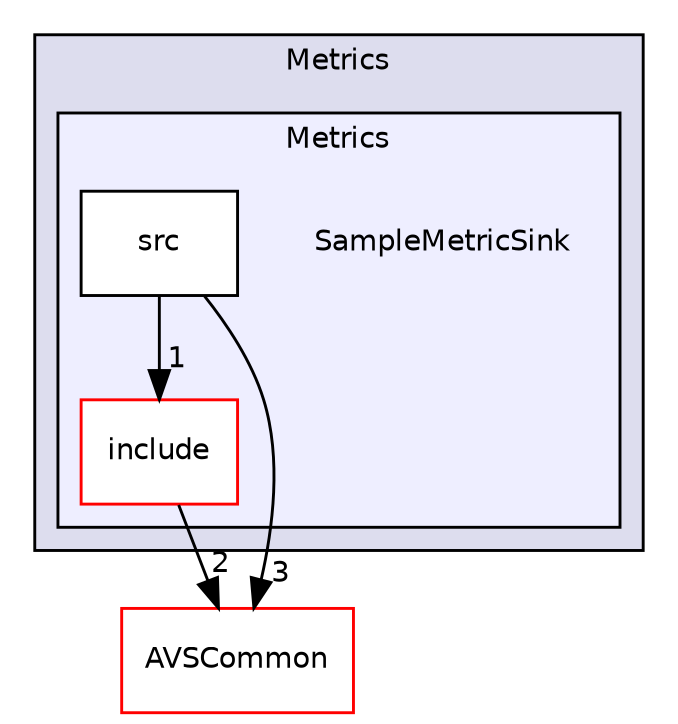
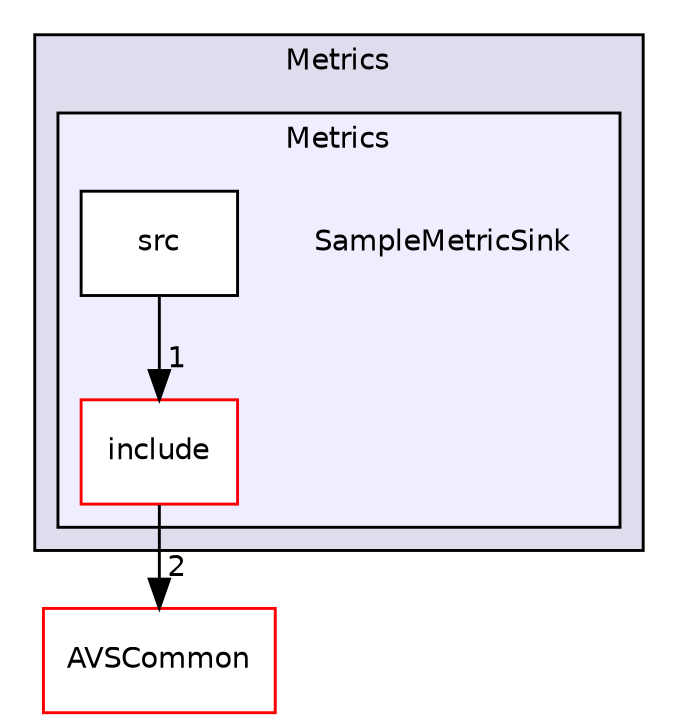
edge "src" -> "AVSCommon": removed
